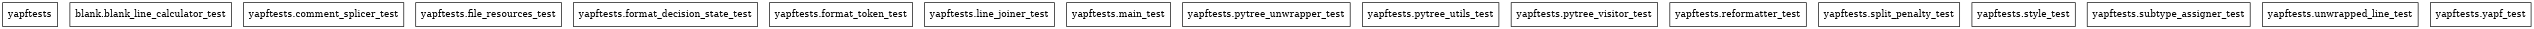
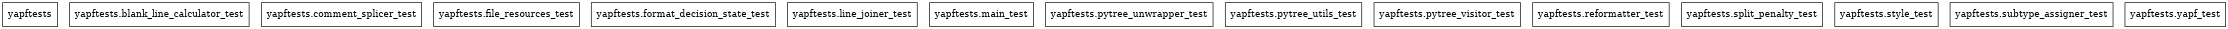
node "blank.blank_line_calculator_test": label "blank.blank_line_calculator_test" -> "yapftests.blank_line_calculator_test"
node "yapftests.format_token_test": removed
node "yapftests.unwrapped_line_test": removed
